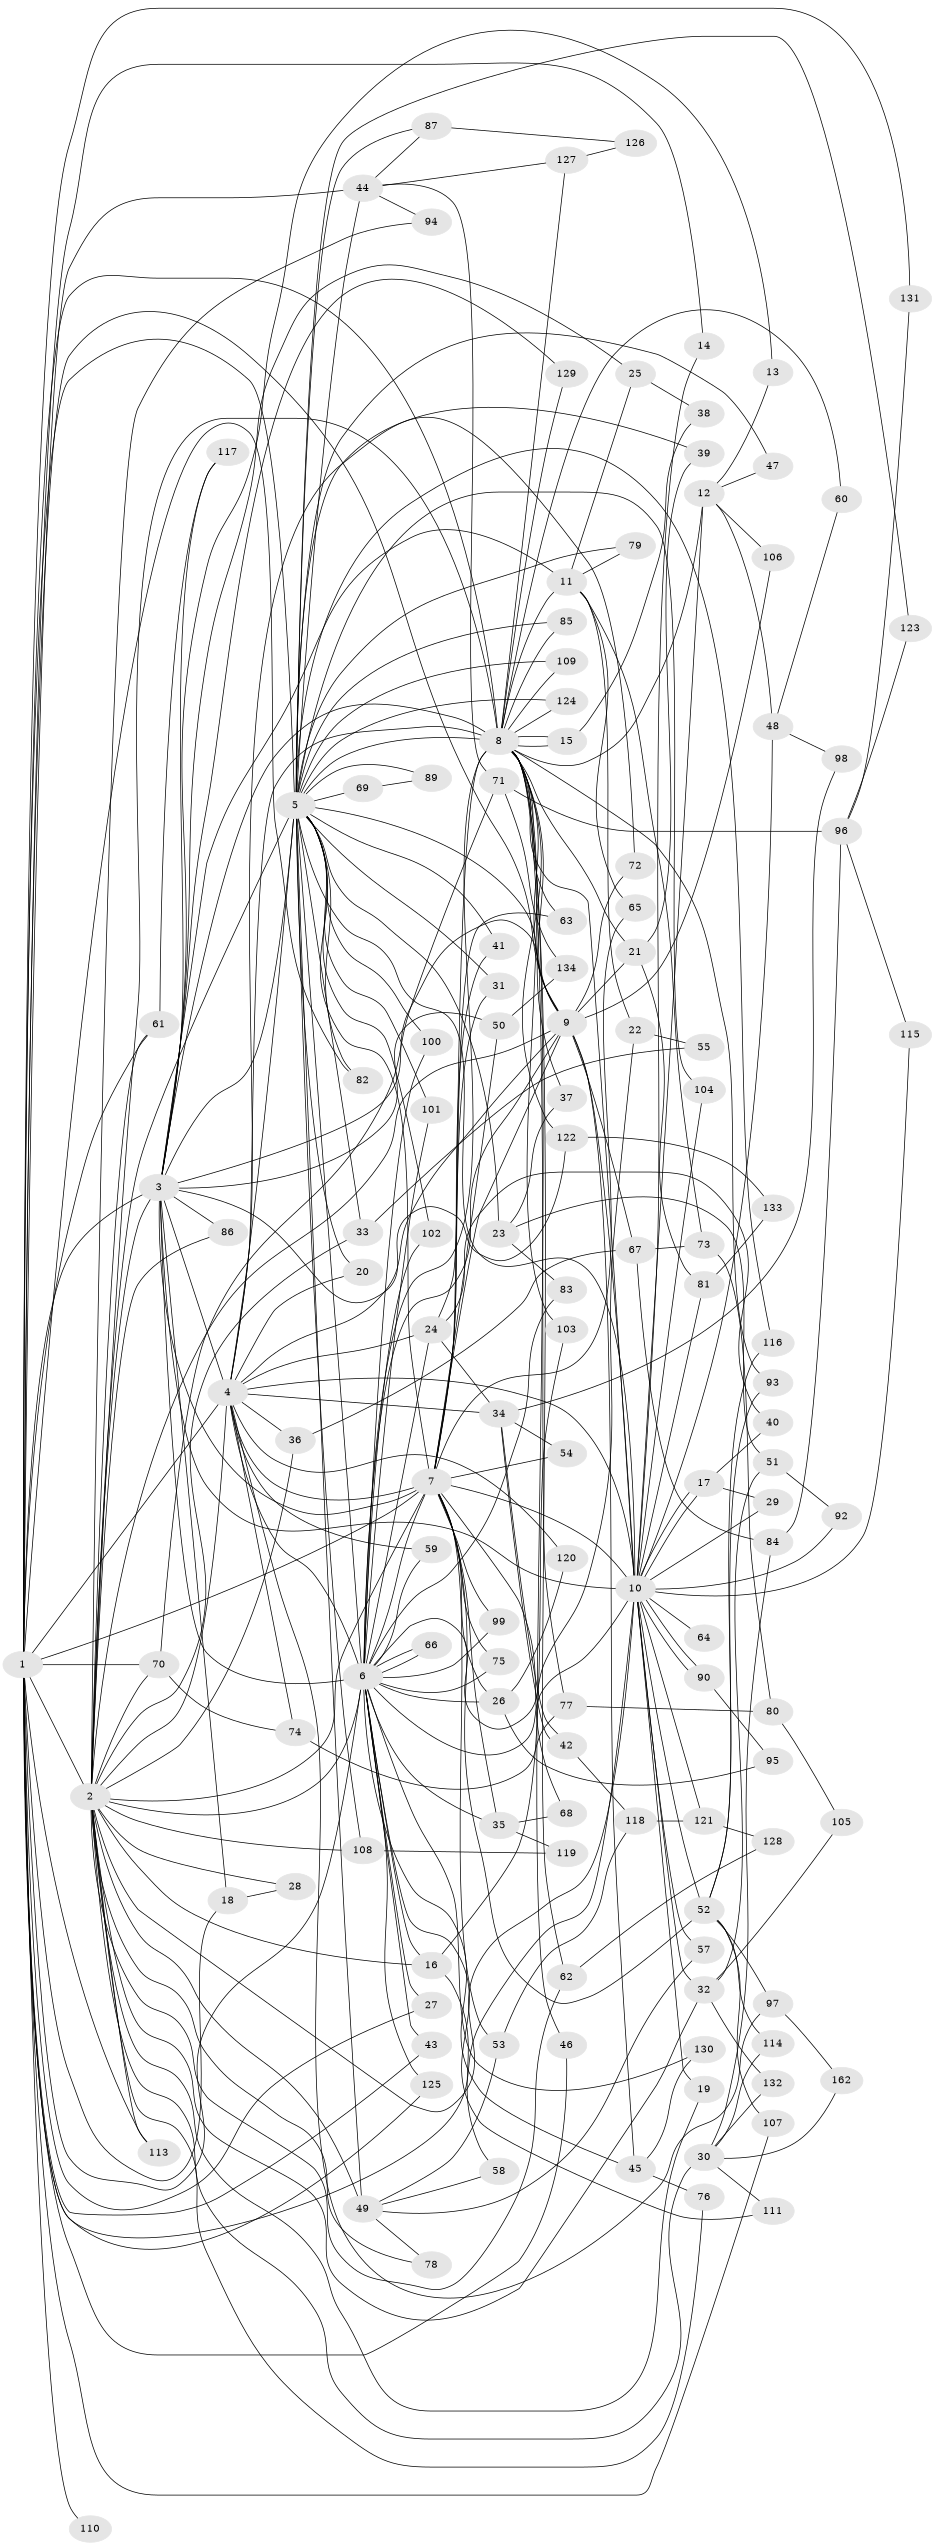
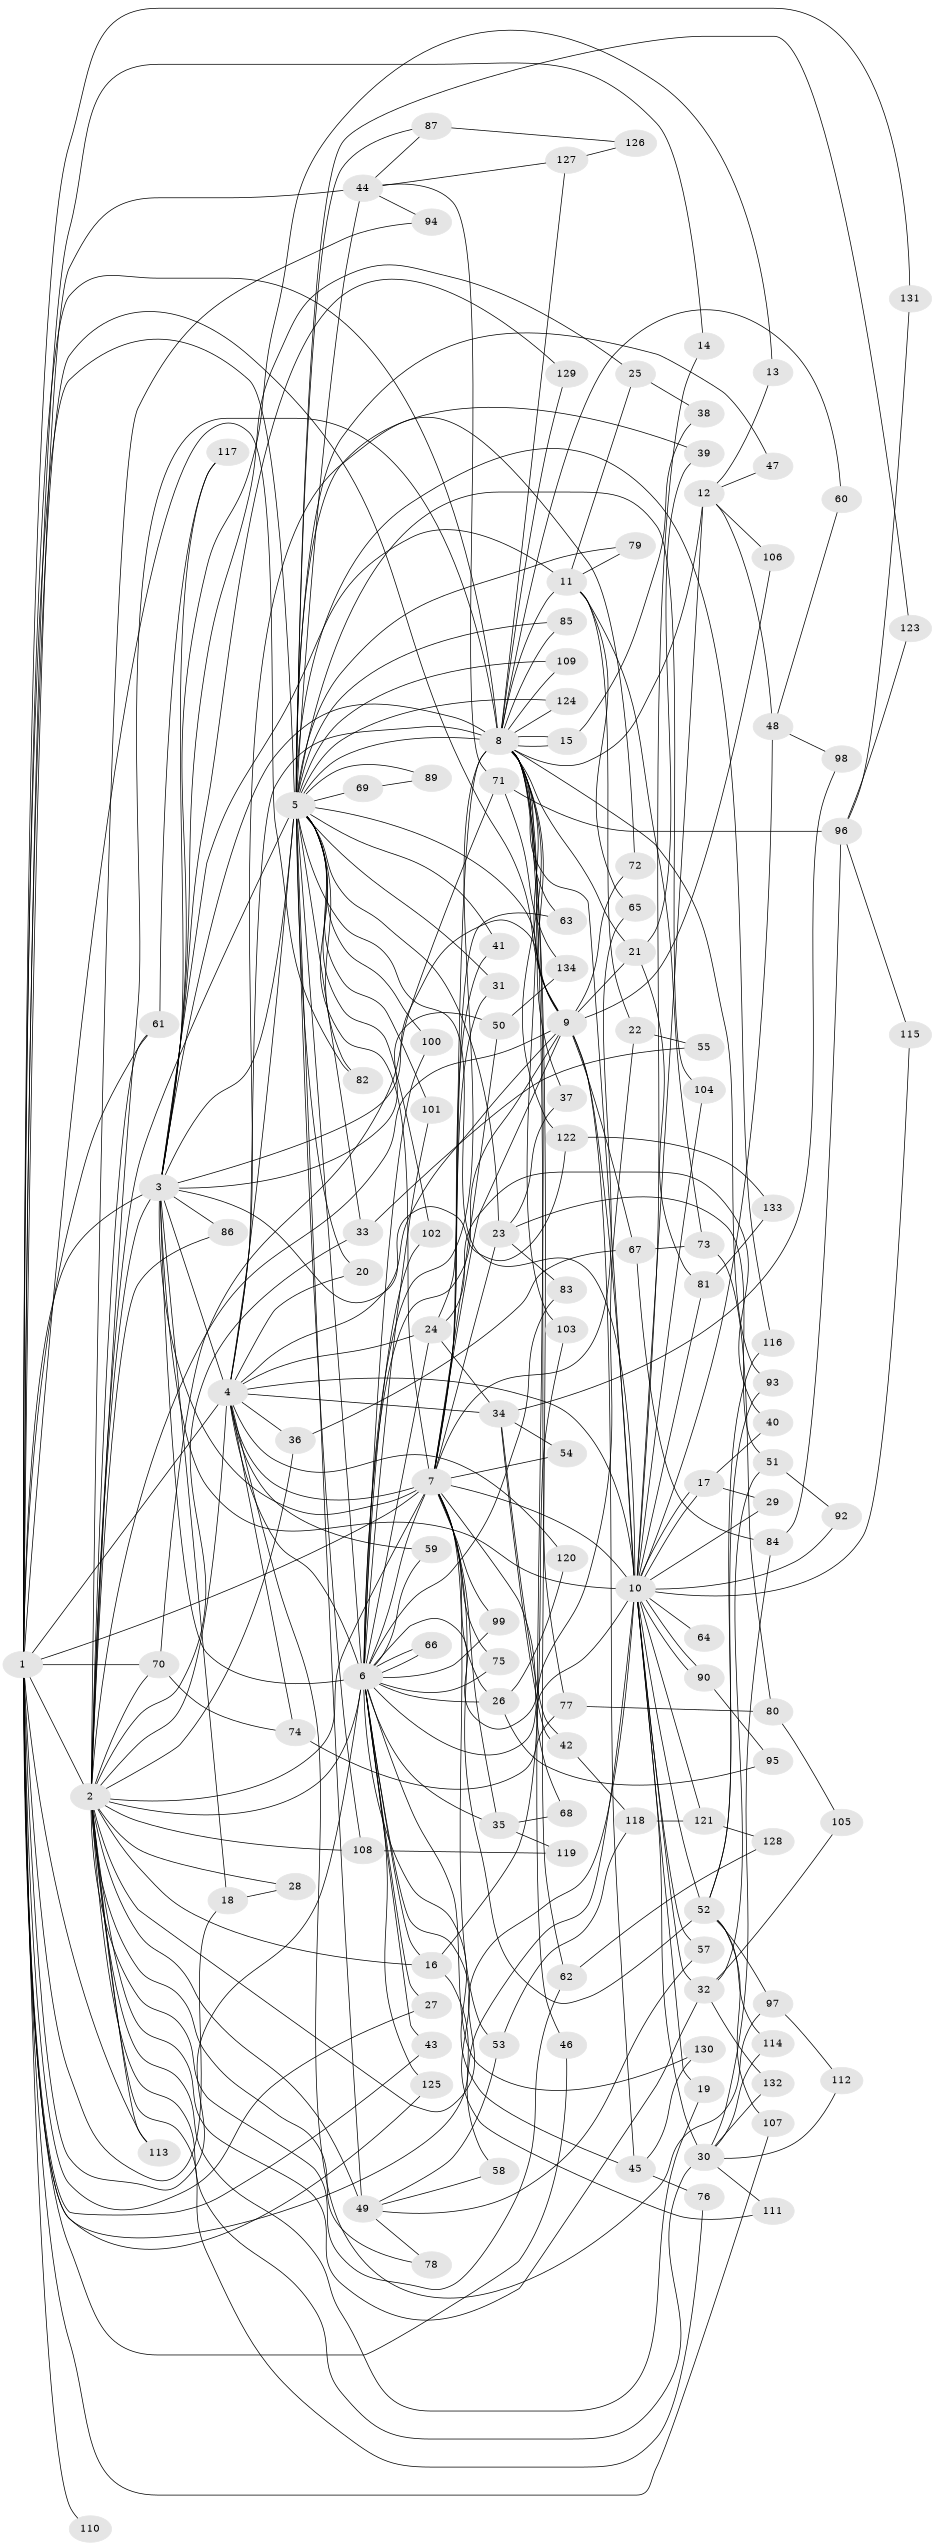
edge "23" -- "7": added
edge "10" -- "30": added
node "162": label "162" -> "112"
